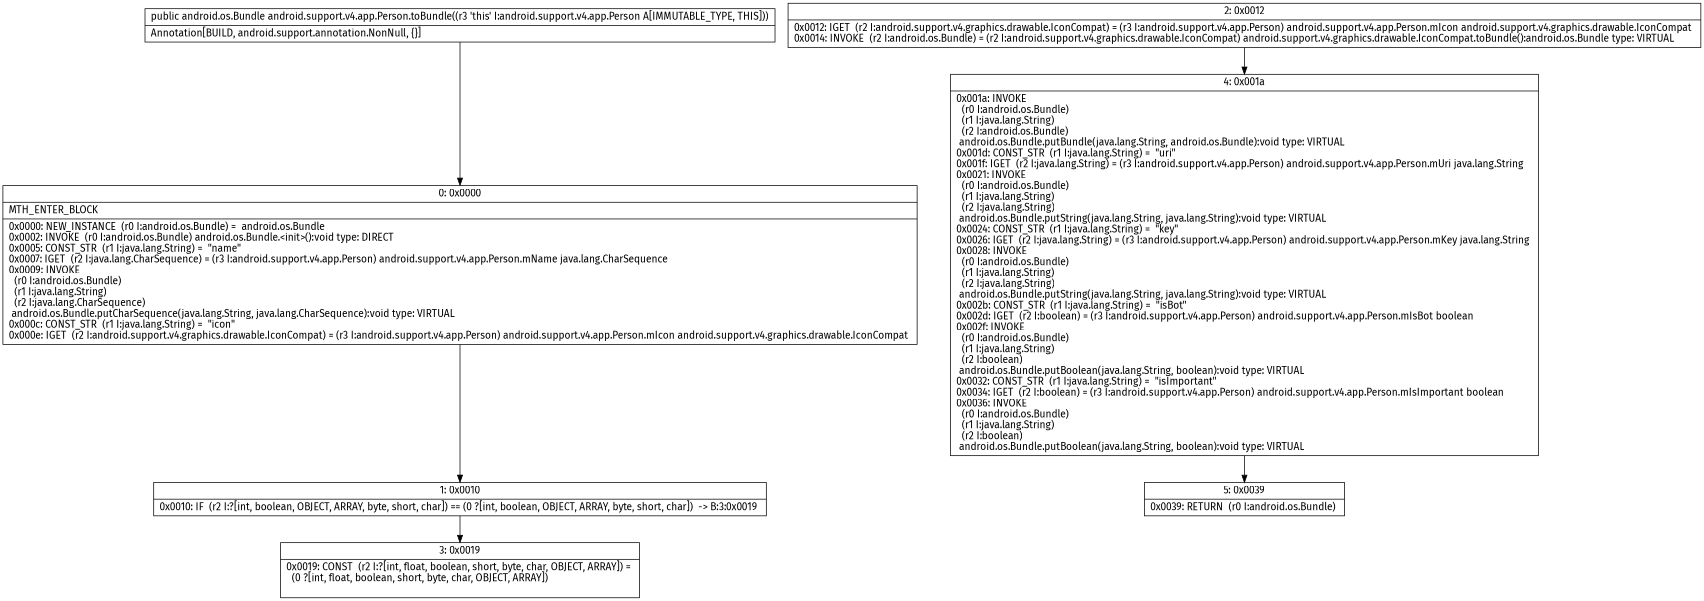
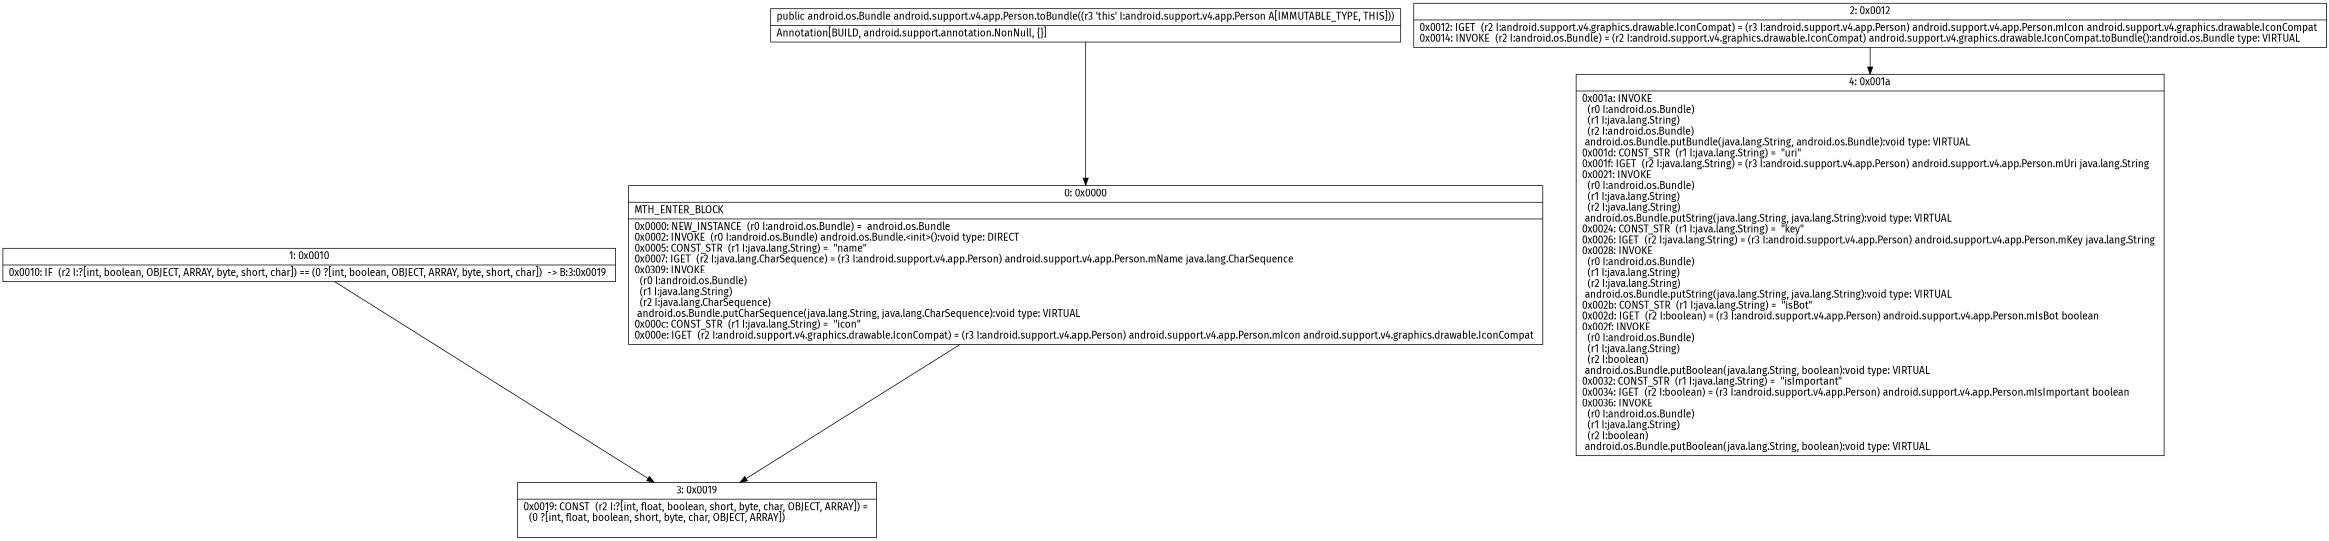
node "0: 0x0000": text "0x0009: INVOKE" -> "0x0309: INVOKE"
edge "0: 0x0000" -> "1: 0x0010": now "0: 0x0000" -> "3: 0x0019"
node "5: 0x0039": removed
